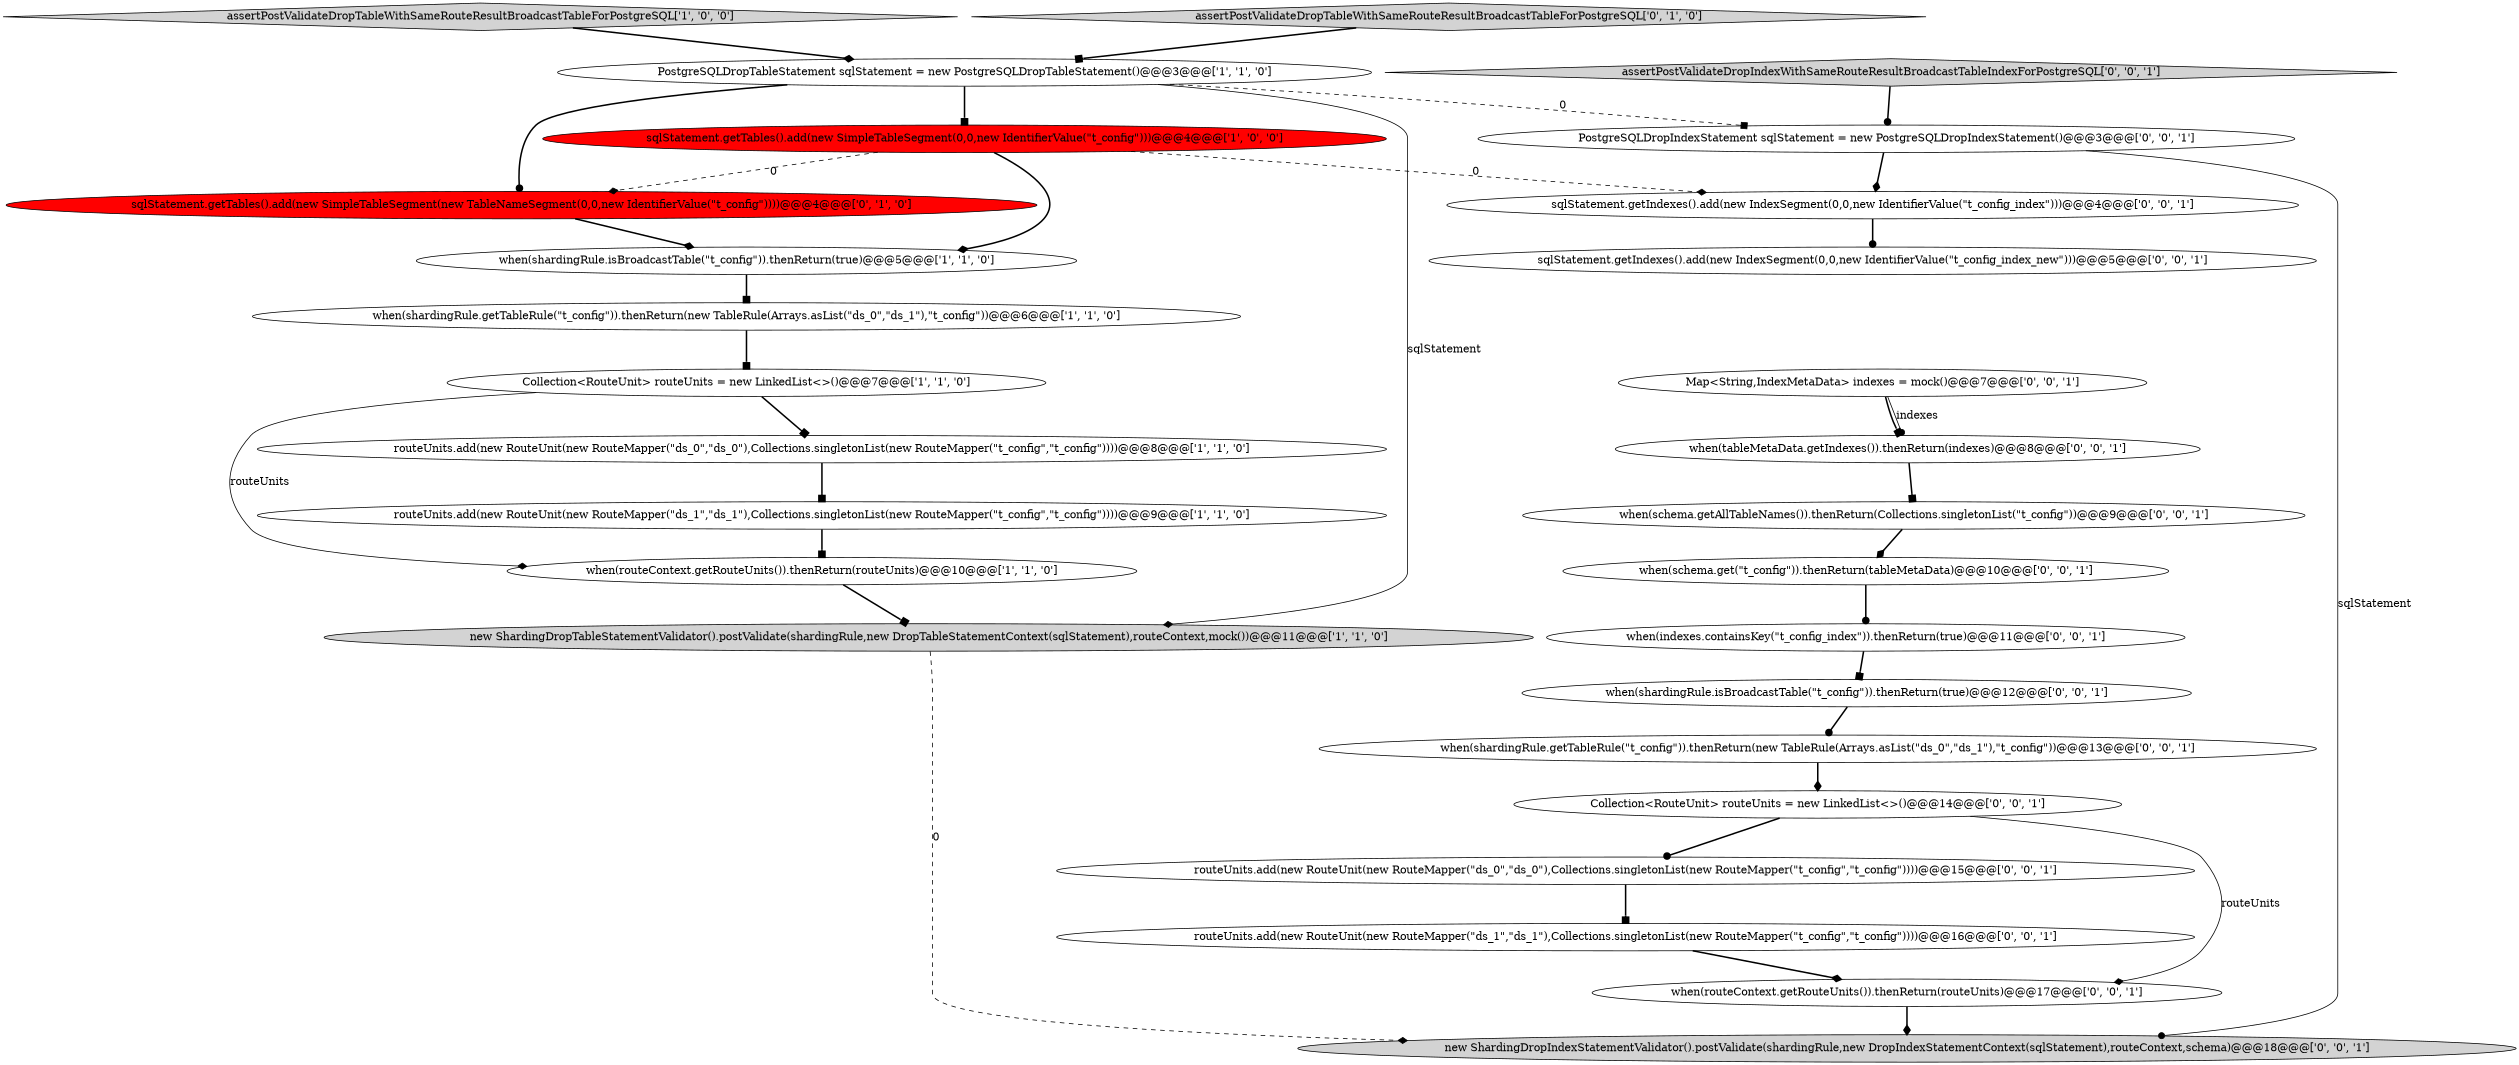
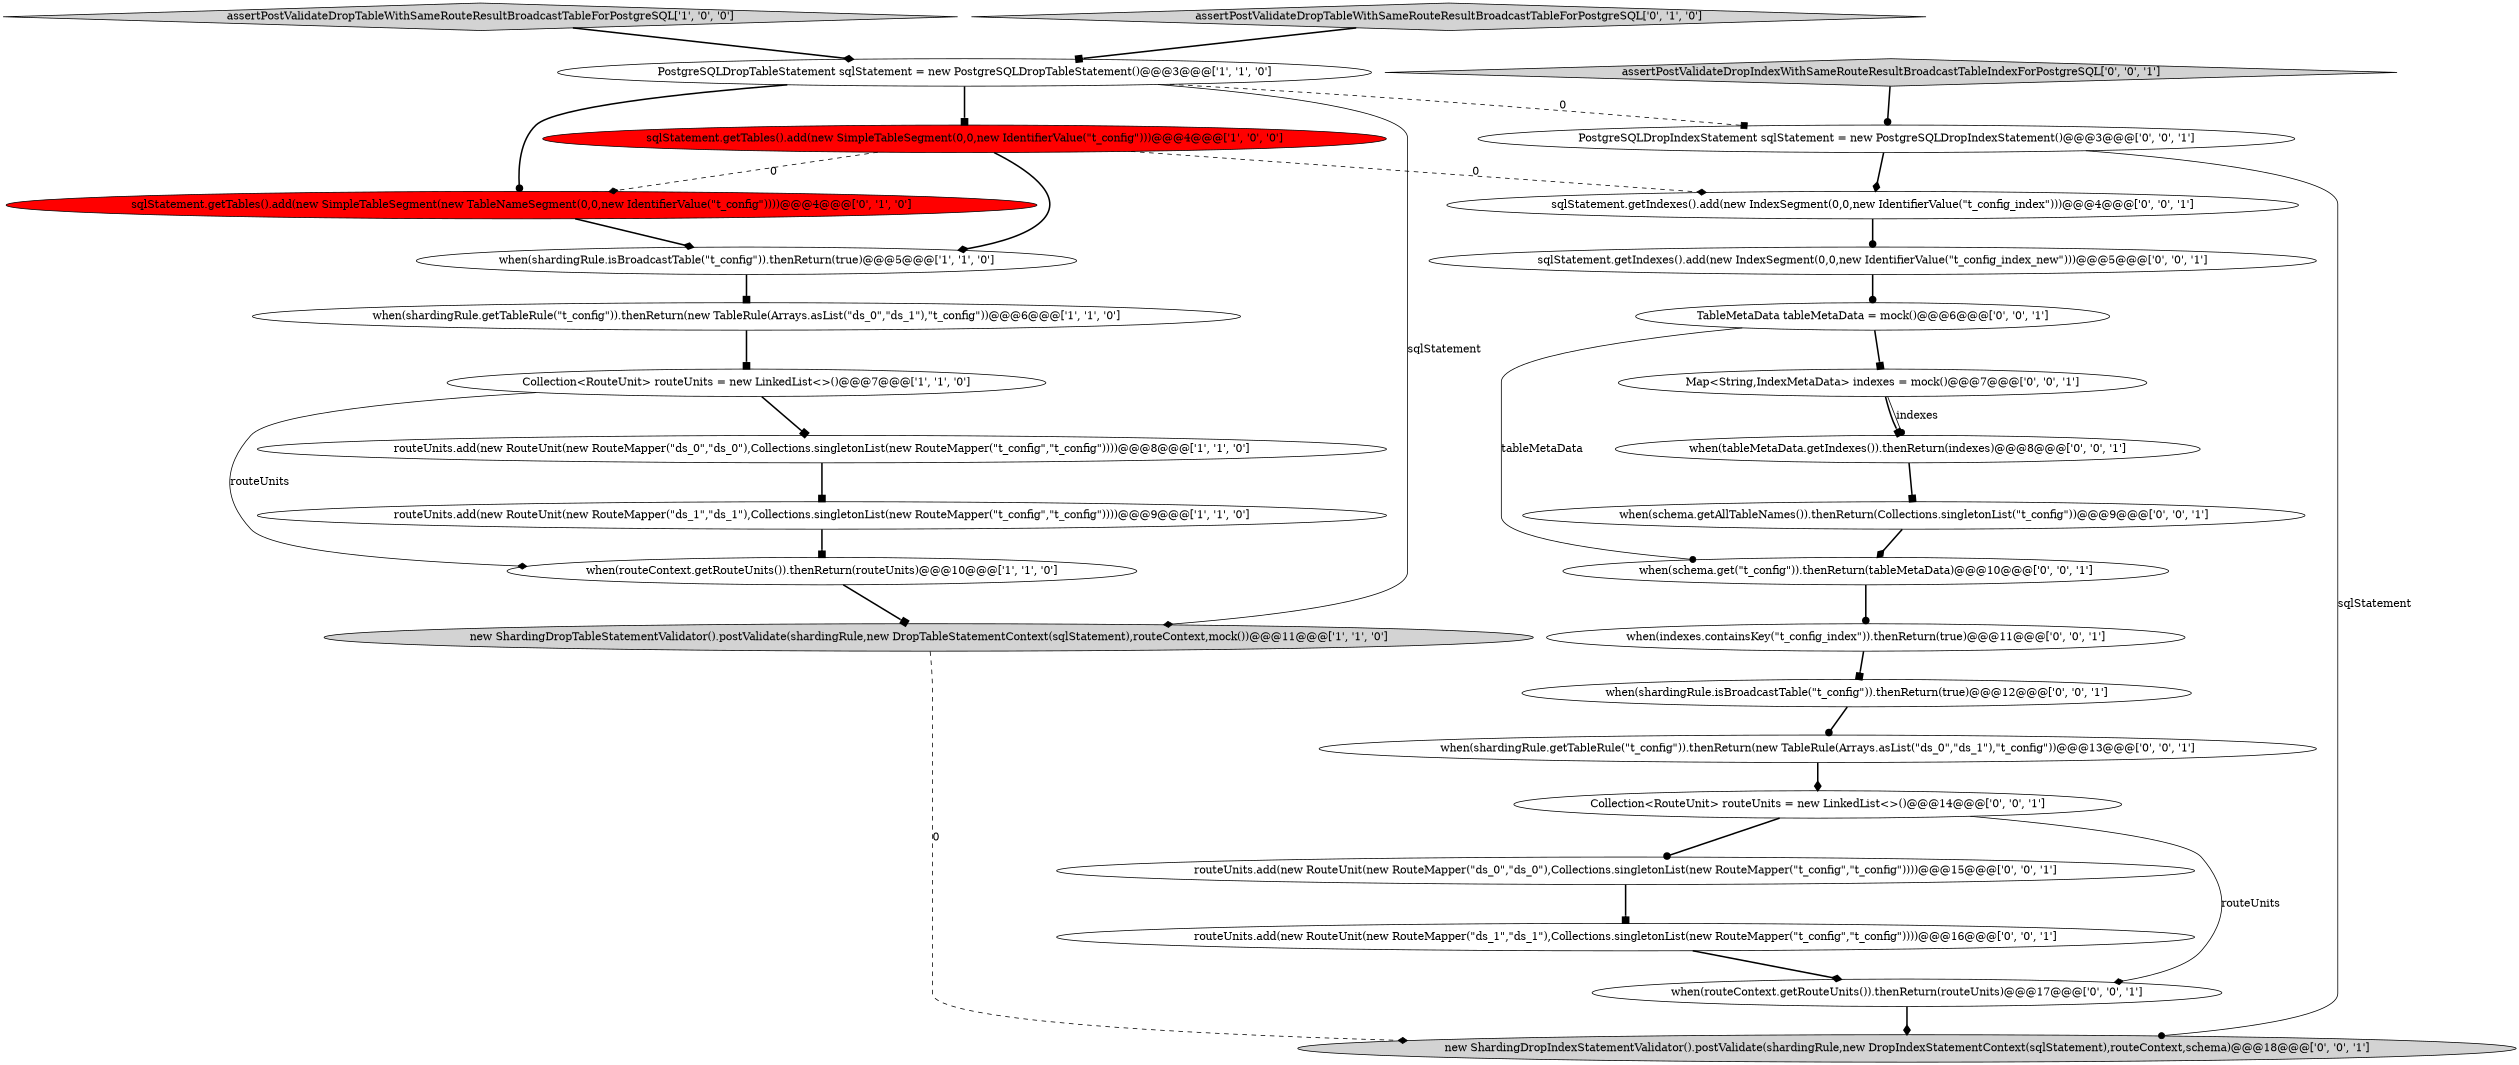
node "TableMetaData tableMetaData = mock()@@@6@@@['0', '0', '1']": added
